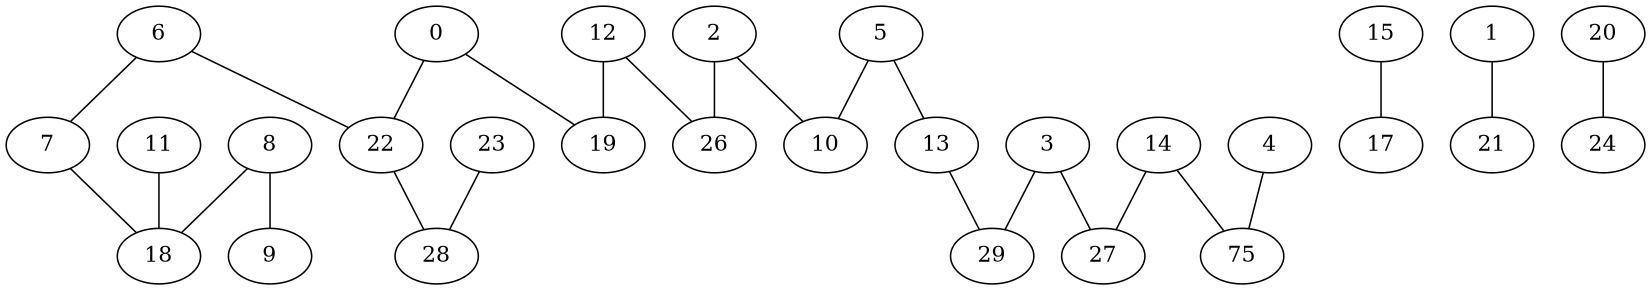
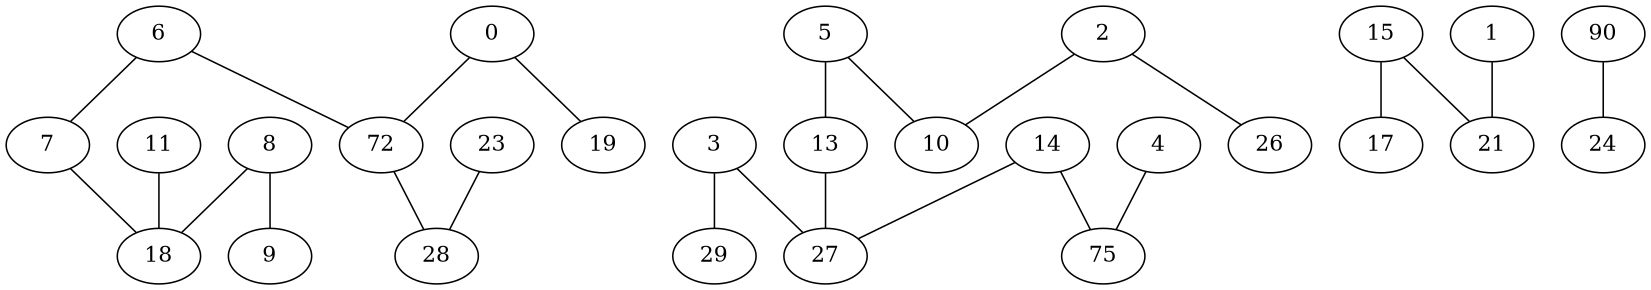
node "12": removed
node "20": label "20" -> "90"
edge "15" -- "21": added
node "22": label "22" -> "72"
edge "13" -- "29": now "13" -- "27"
